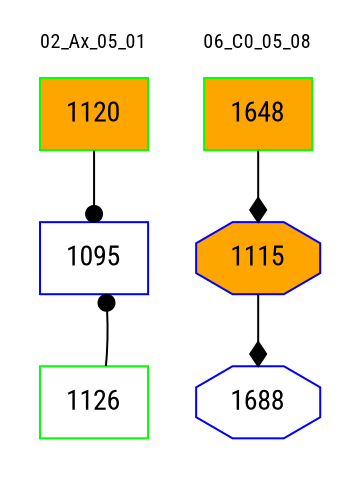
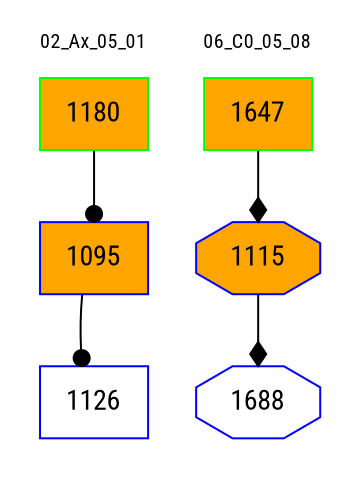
node "1120": label "1120" -> "1180"
node "1648": label "1648" -> "1647"
node "1095": fillcolor white -> orange
edge "1126" -> "1095": reversed
node "1126": color green -> blue
